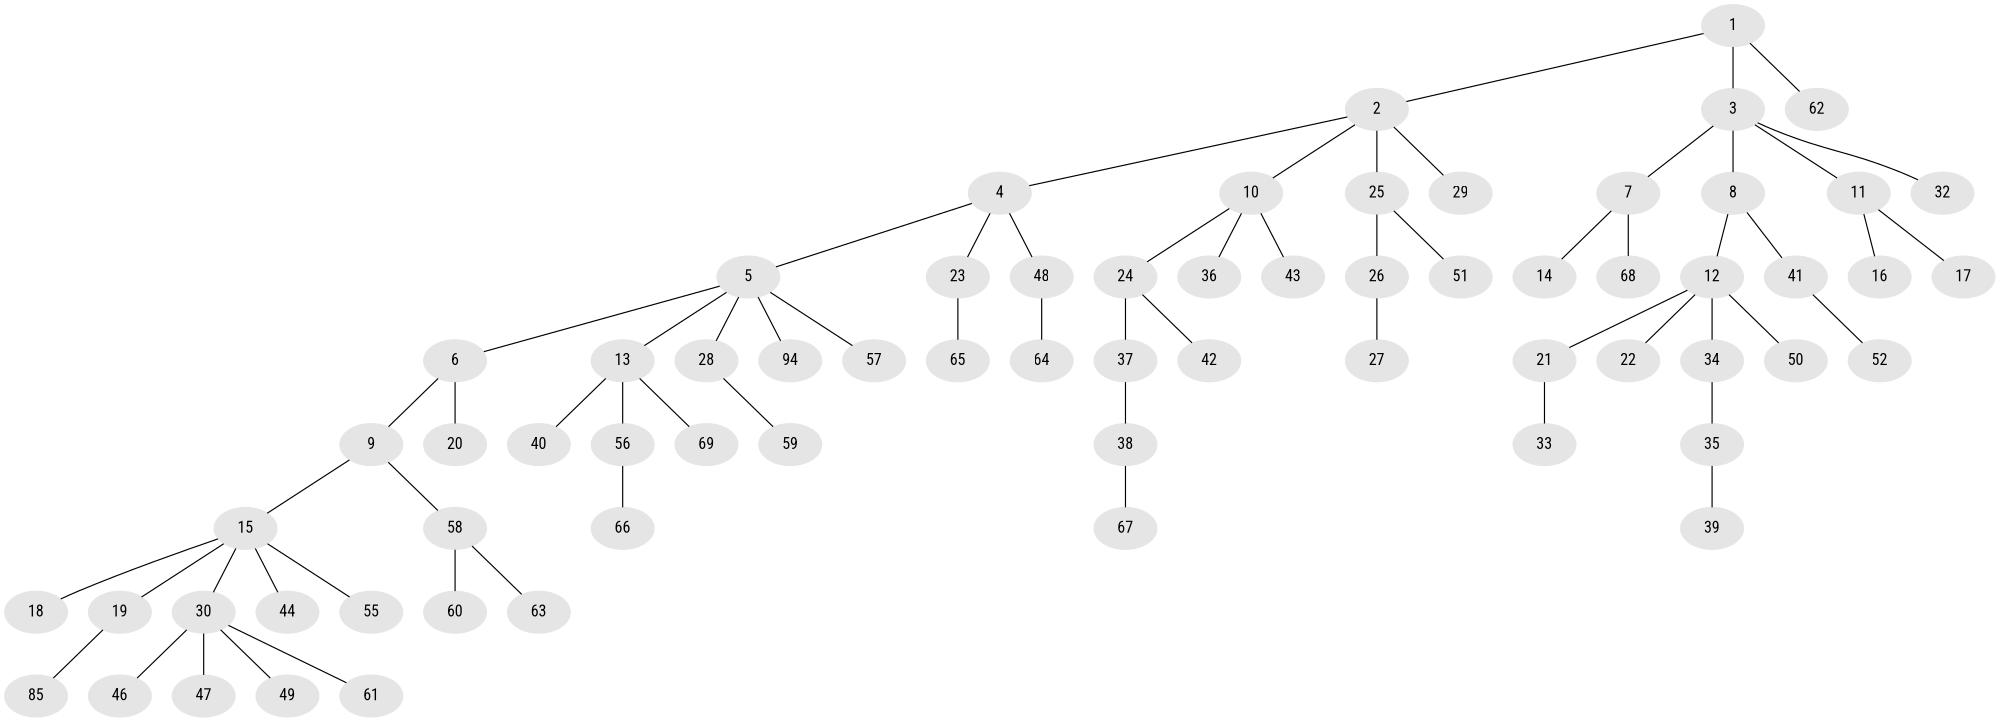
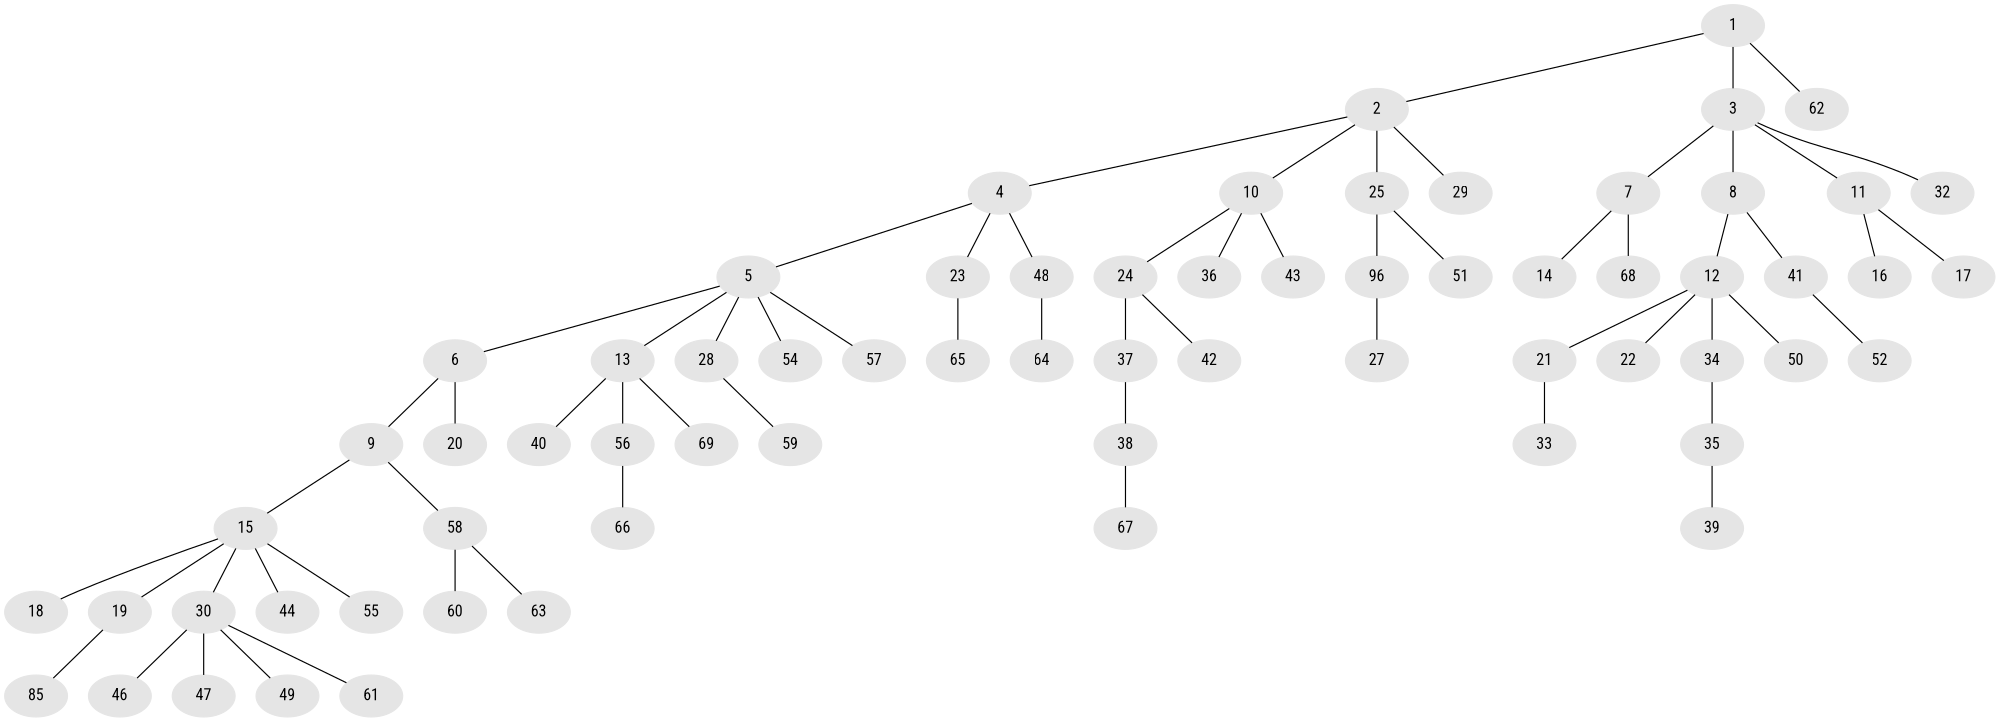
node "26": label "26" -> "96"
node "94": label "94" -> "54"
